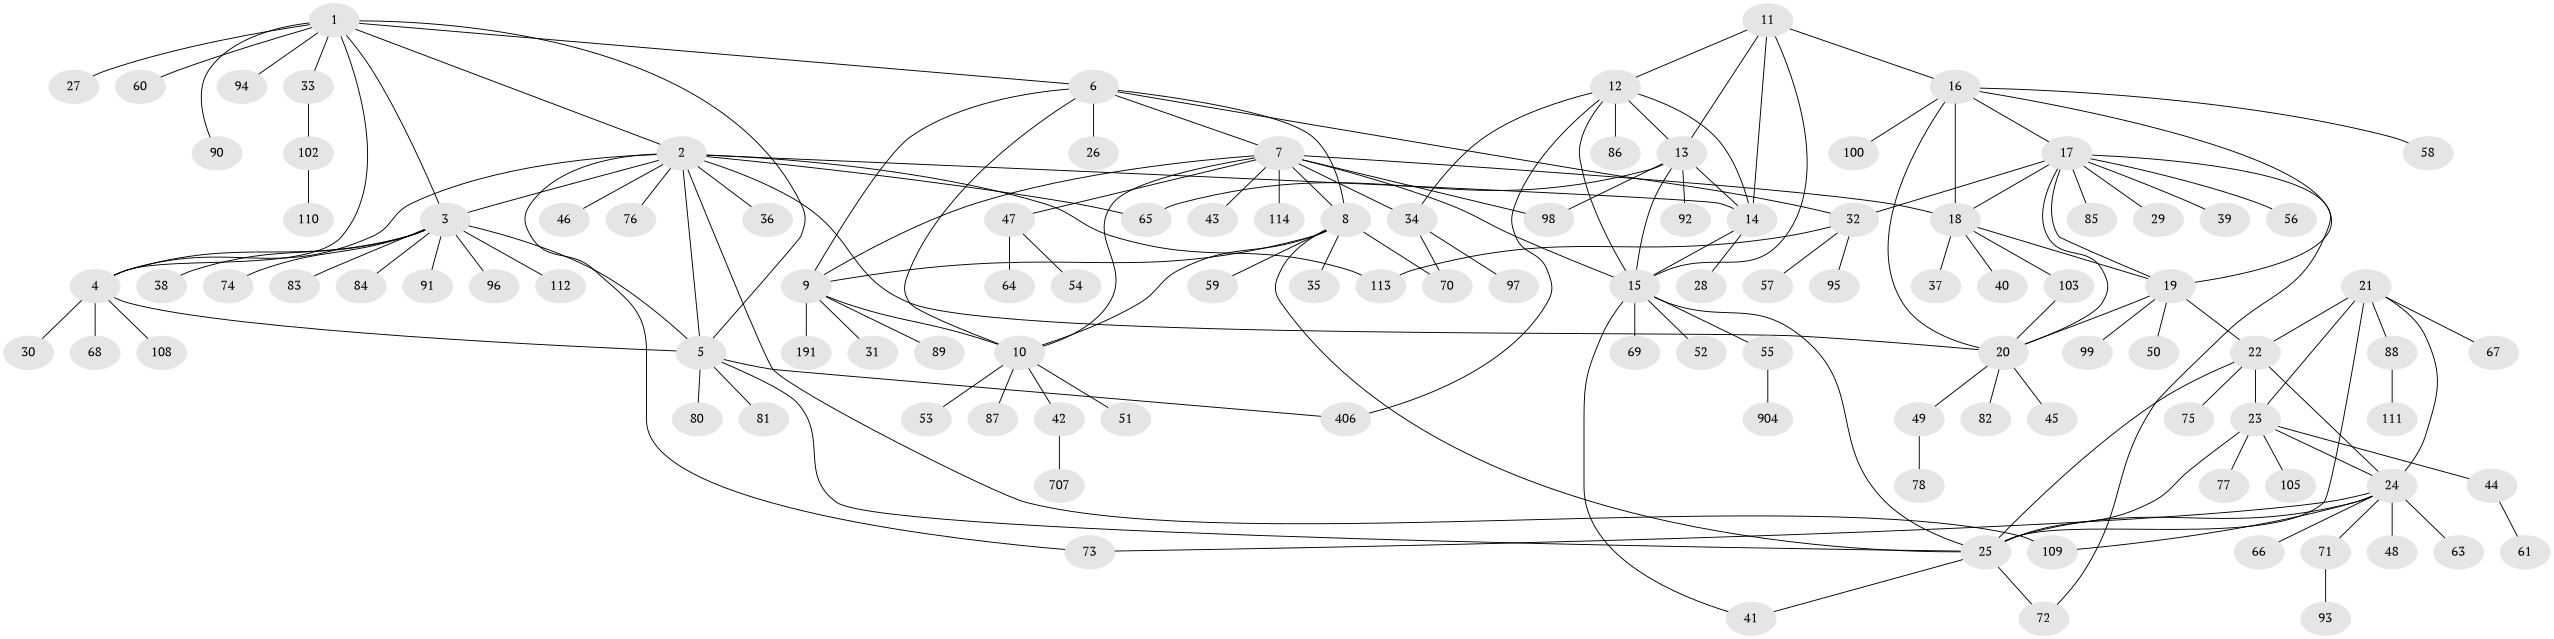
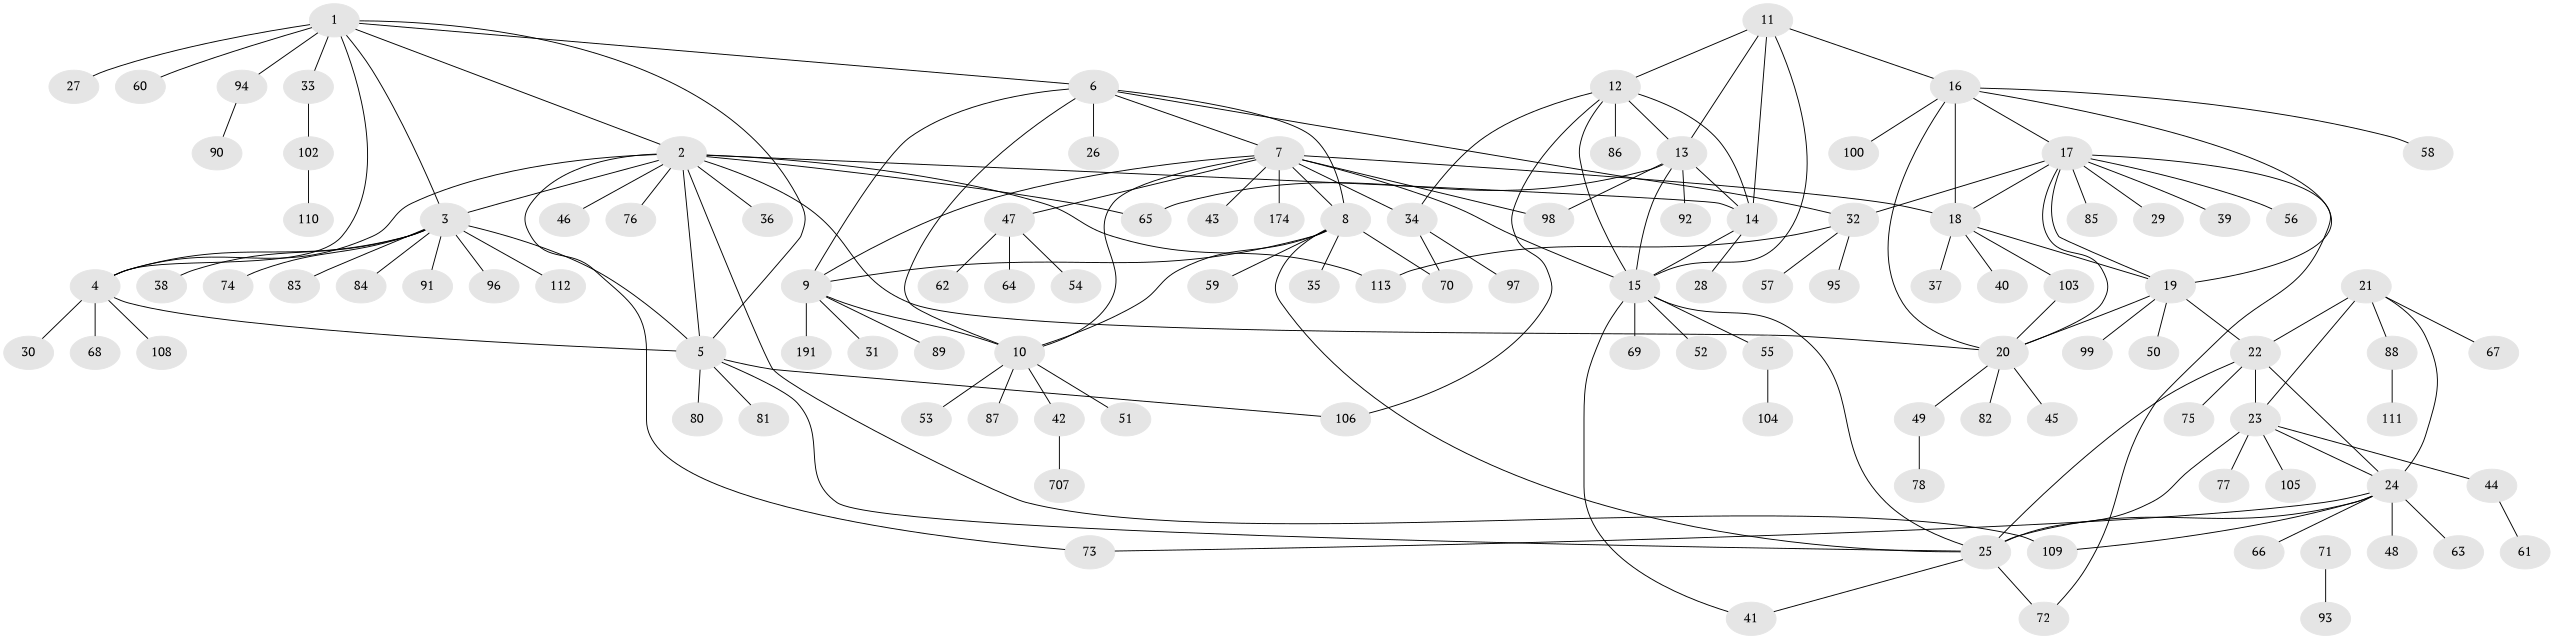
edge "1" -- "90": now "94" -- "90"
node "114": label "114" -> "174"
node "62": added
node "406": label "406" -> "106"
node "904": label "904" -> "104"
edge "21" -- "25": removed
edge "24" -- "71": removed
